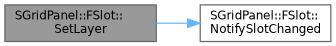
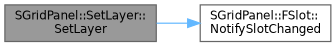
node "SGridPanel::FSlot:: SetLayer": label "SGridPanel::FSlot:: SetLayer" -> "SGridPanel::SetLayer:: SetLayer"
